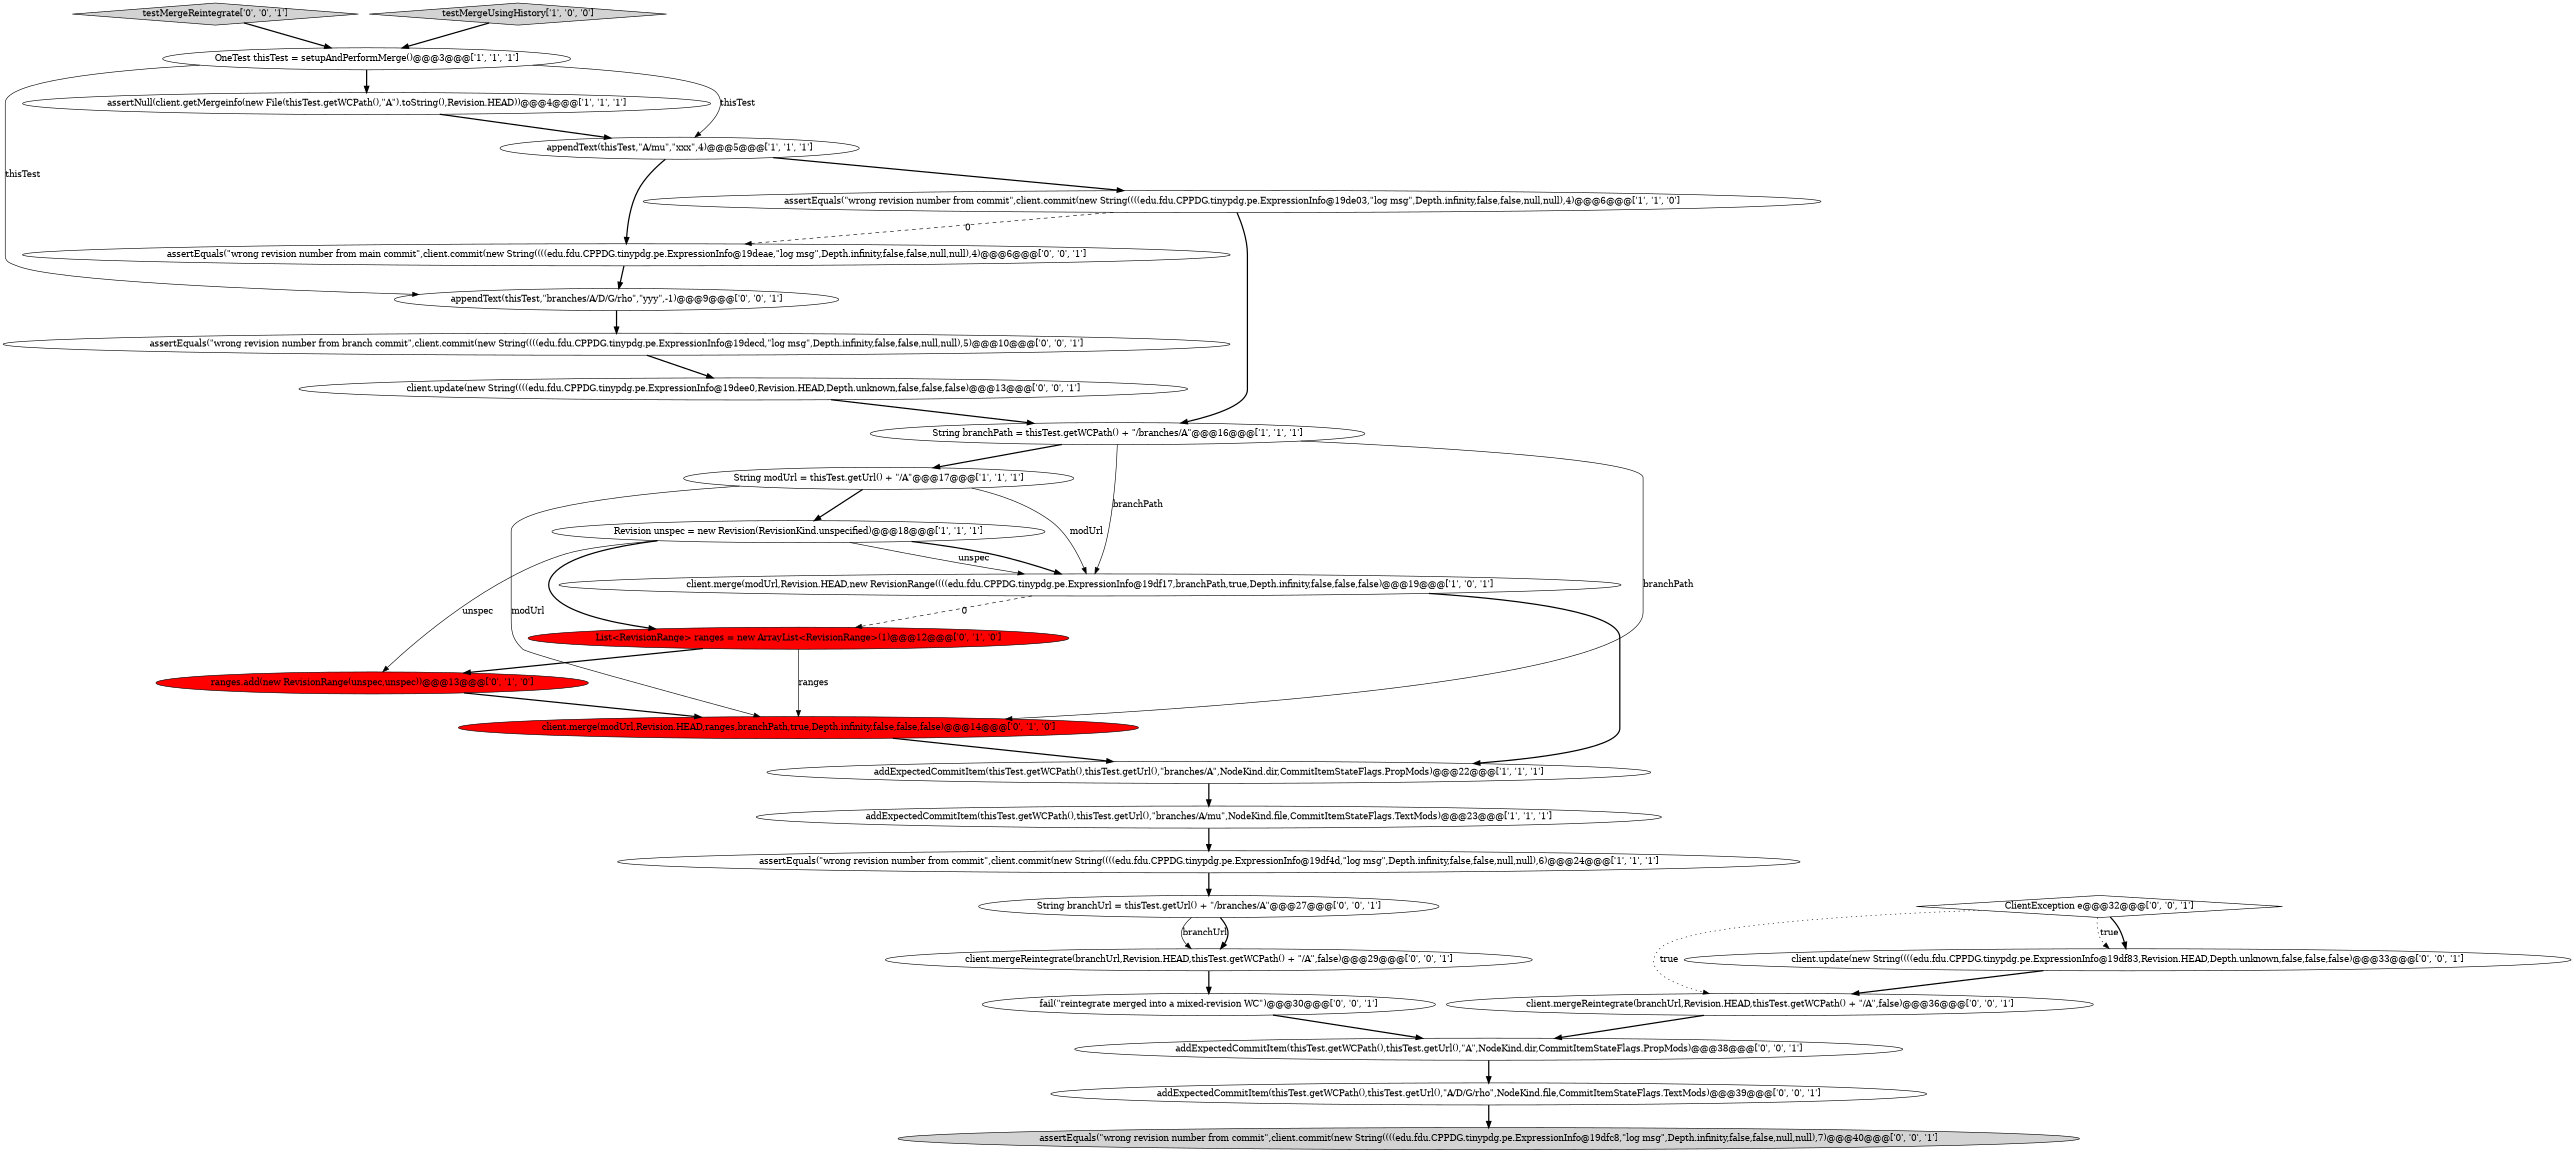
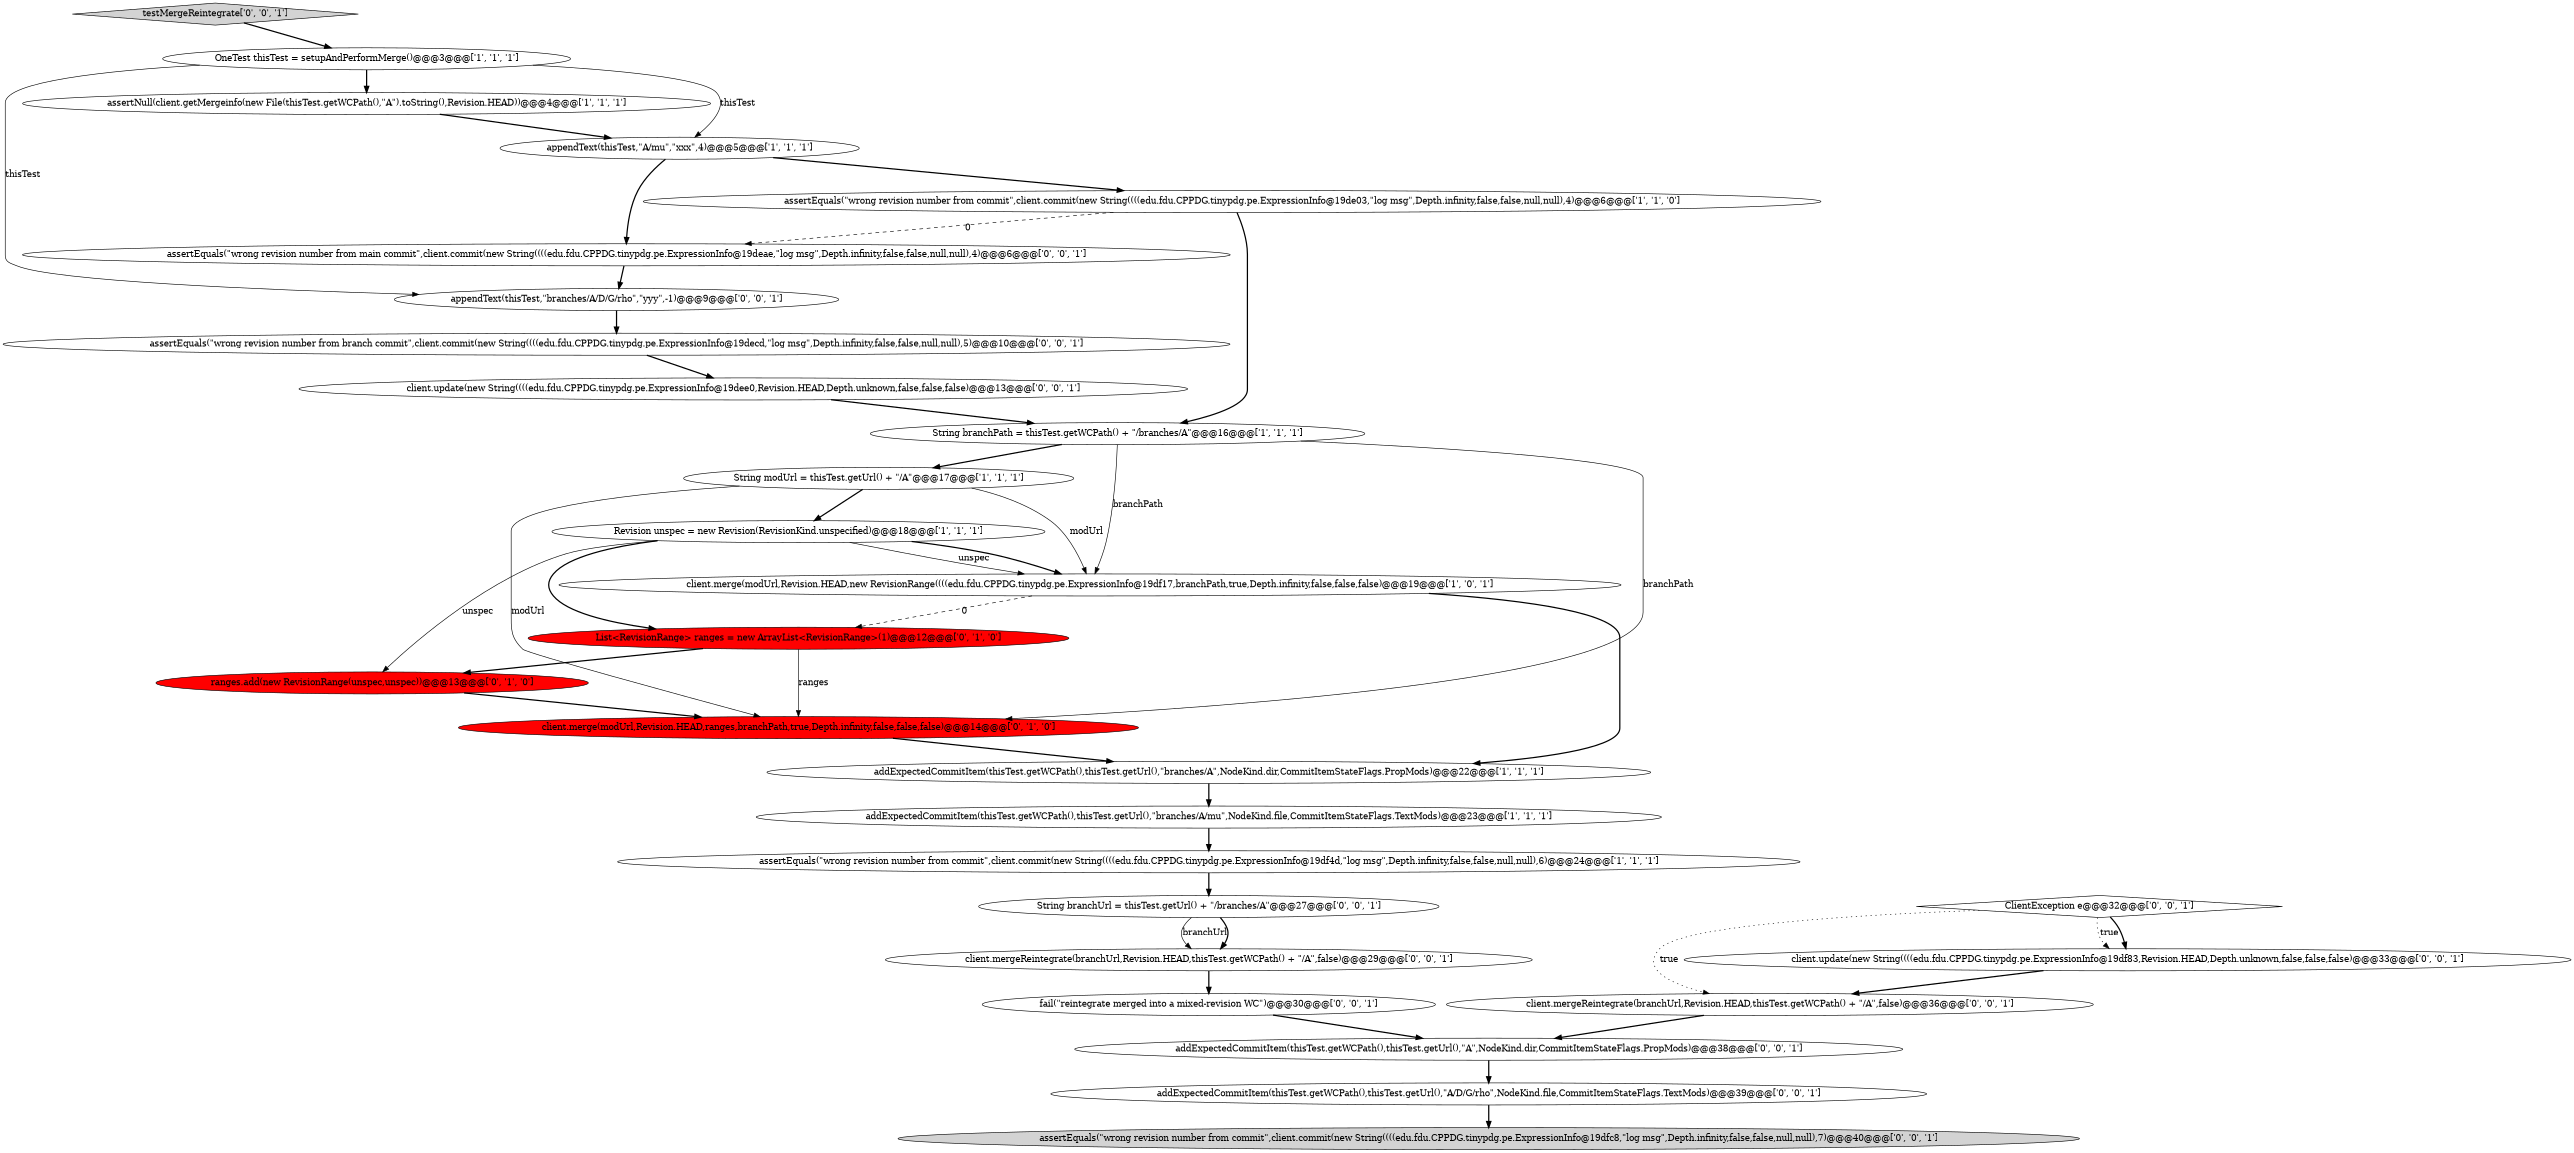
node "testMergeUsingHistory['1', '0', '0']": removed
